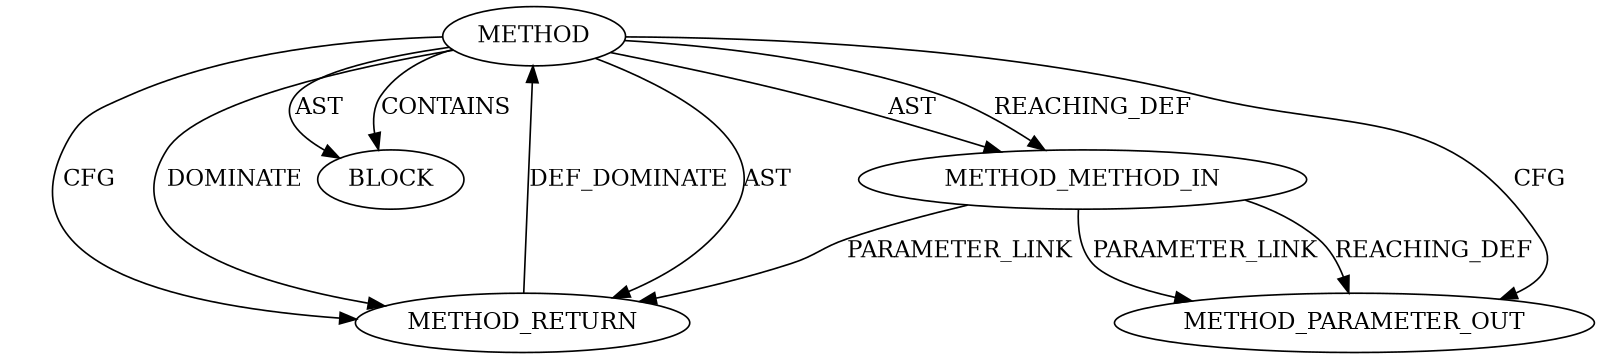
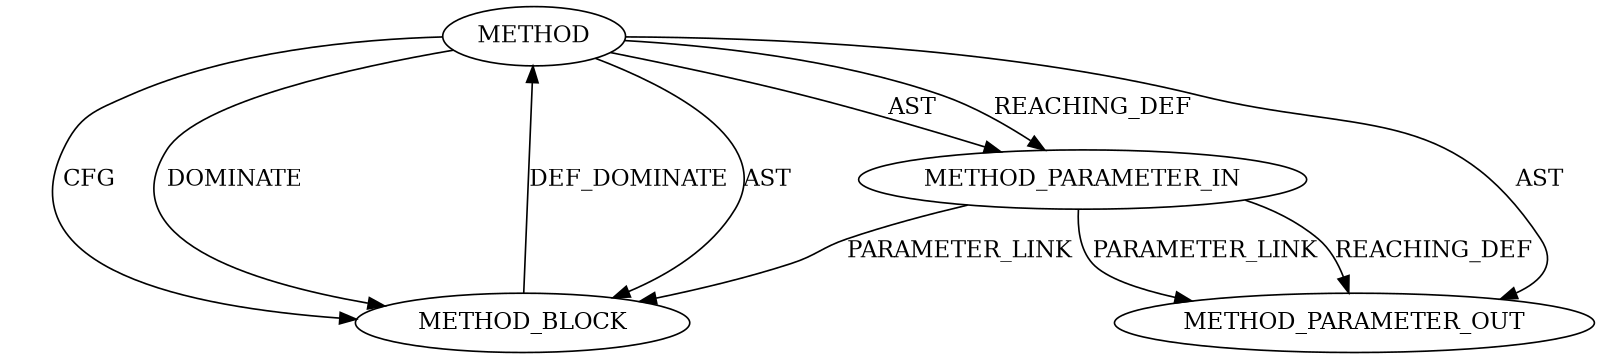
node "BLOCK": removed
node "METHOD_METHOD_IN": label "METHOD_METHOD_IN" -> "METHOD_PARAMETER_IN"
edge "METHOD" -> "METHOD_PARAMETER_OUT": label "CFG" -> "AST"
node "METHOD_RETURN": label "METHOD_RETURN" -> "METHOD_BLOCK"
